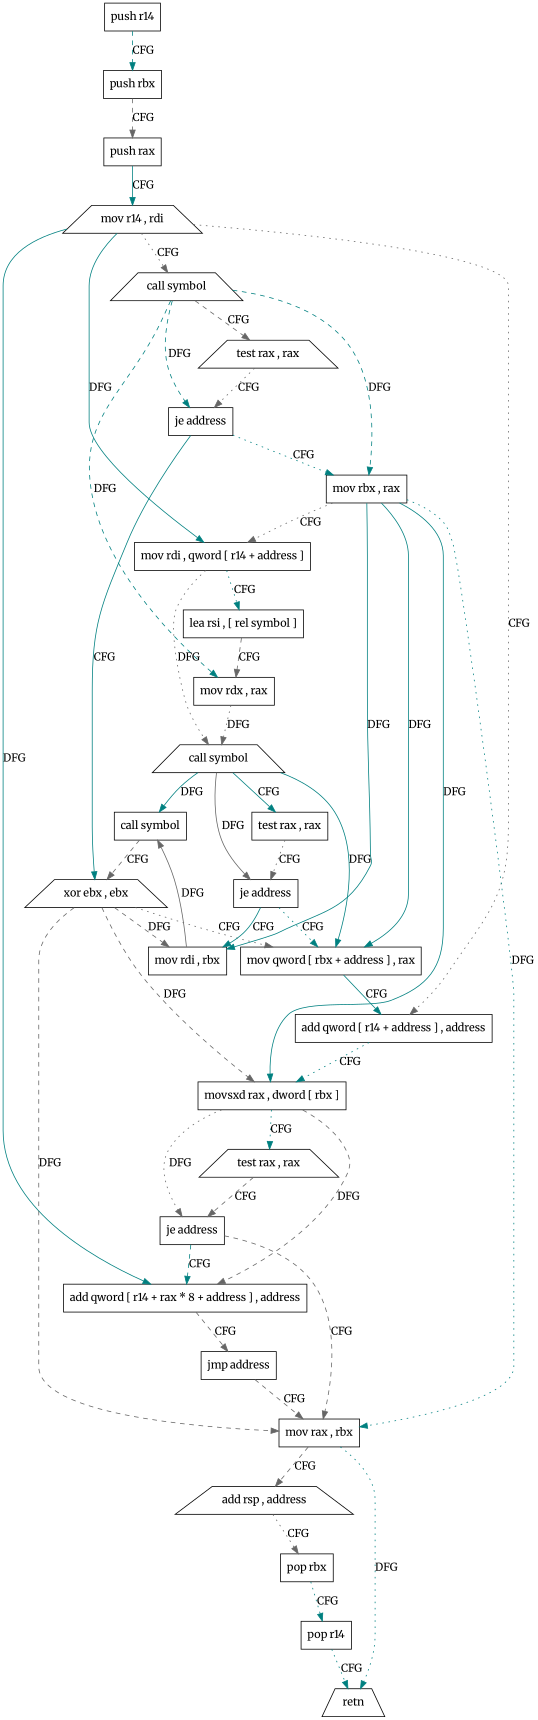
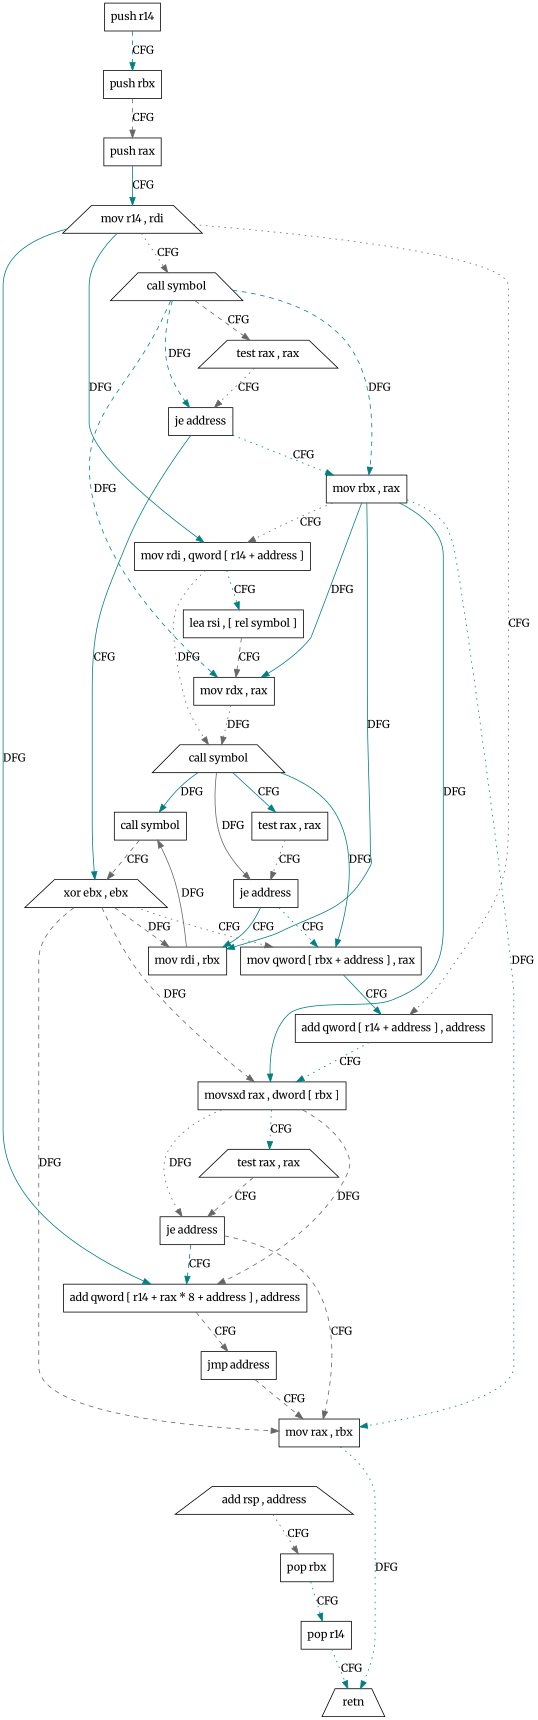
edge "mov rbx , rax" -> "mov qword [ rbx + address ] , rax": now "mov rbx , rax" -> "mov rdx , rax"
edge "mov rax , rbx" -> "add rsp , address": removed, label "CFG"
